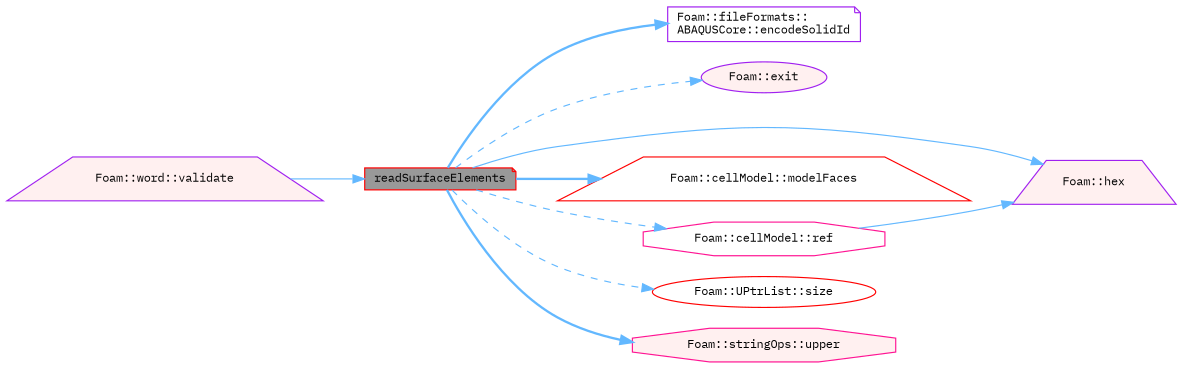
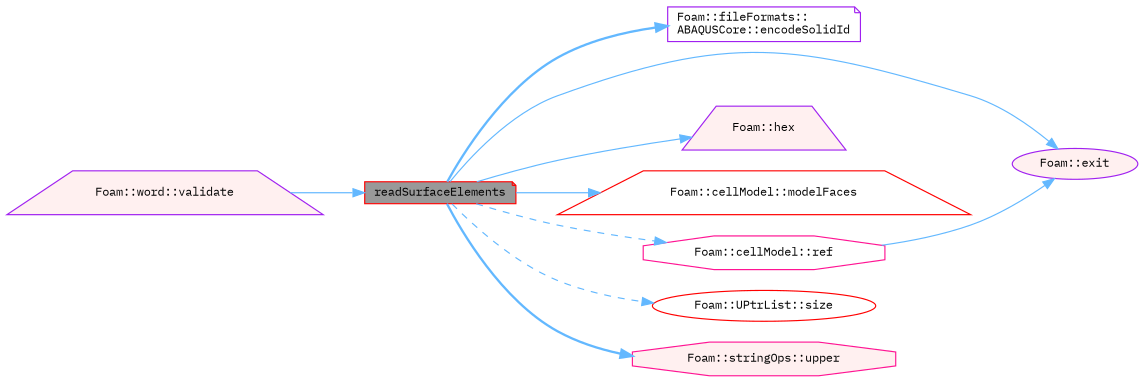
edge "readSurfaceElements" -> "Foam::exit": style dashed -> solid
edge "readSurfaceElements" -> "Foam::cellModel::modelFaces": style bold -> solid
edge "Foam::cellModel::ref" -> "Foam::hex": now "Foam::cellModel::ref" -> "Foam::exit"
